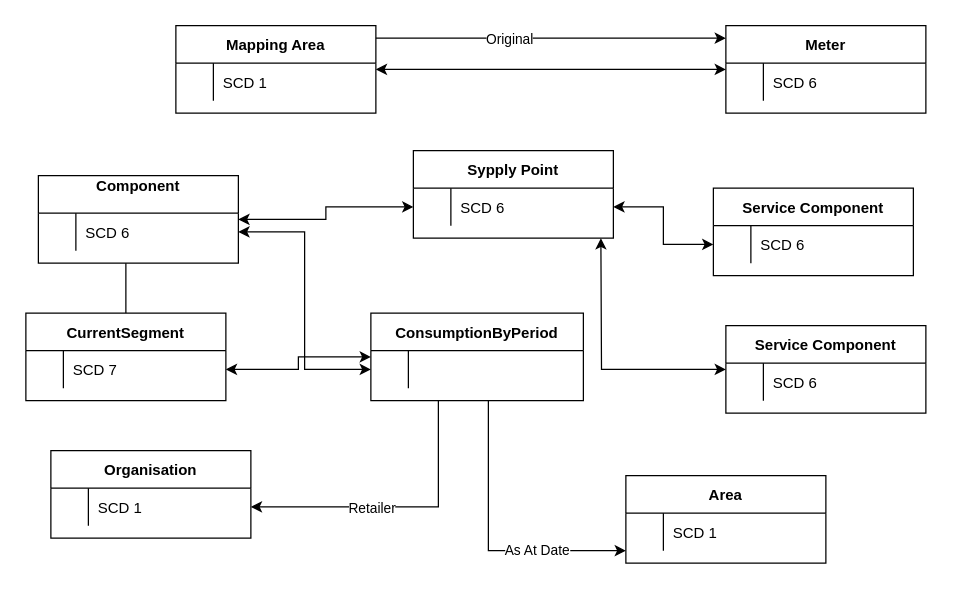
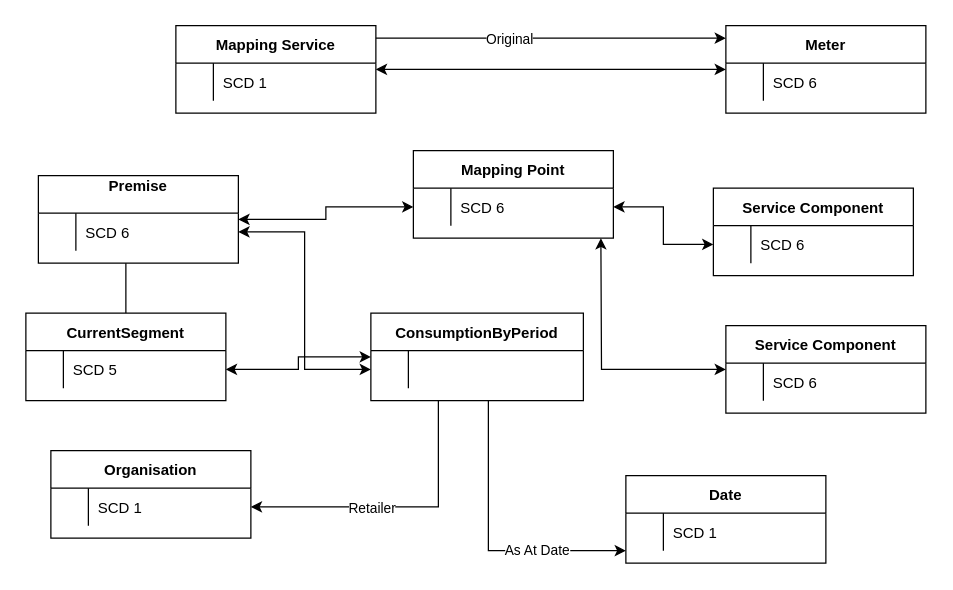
node "Mapping Area": label "Mapping Area" -> "Mapping Service"
node "Sypply Point": label "Sypply Point" -> "Mapping Point"
node "Component": label "Component" -> "Premise"
node "SCD 7": label "SCD 7" -> "SCD 5"
node "Area": label "Area" -> "Date"
